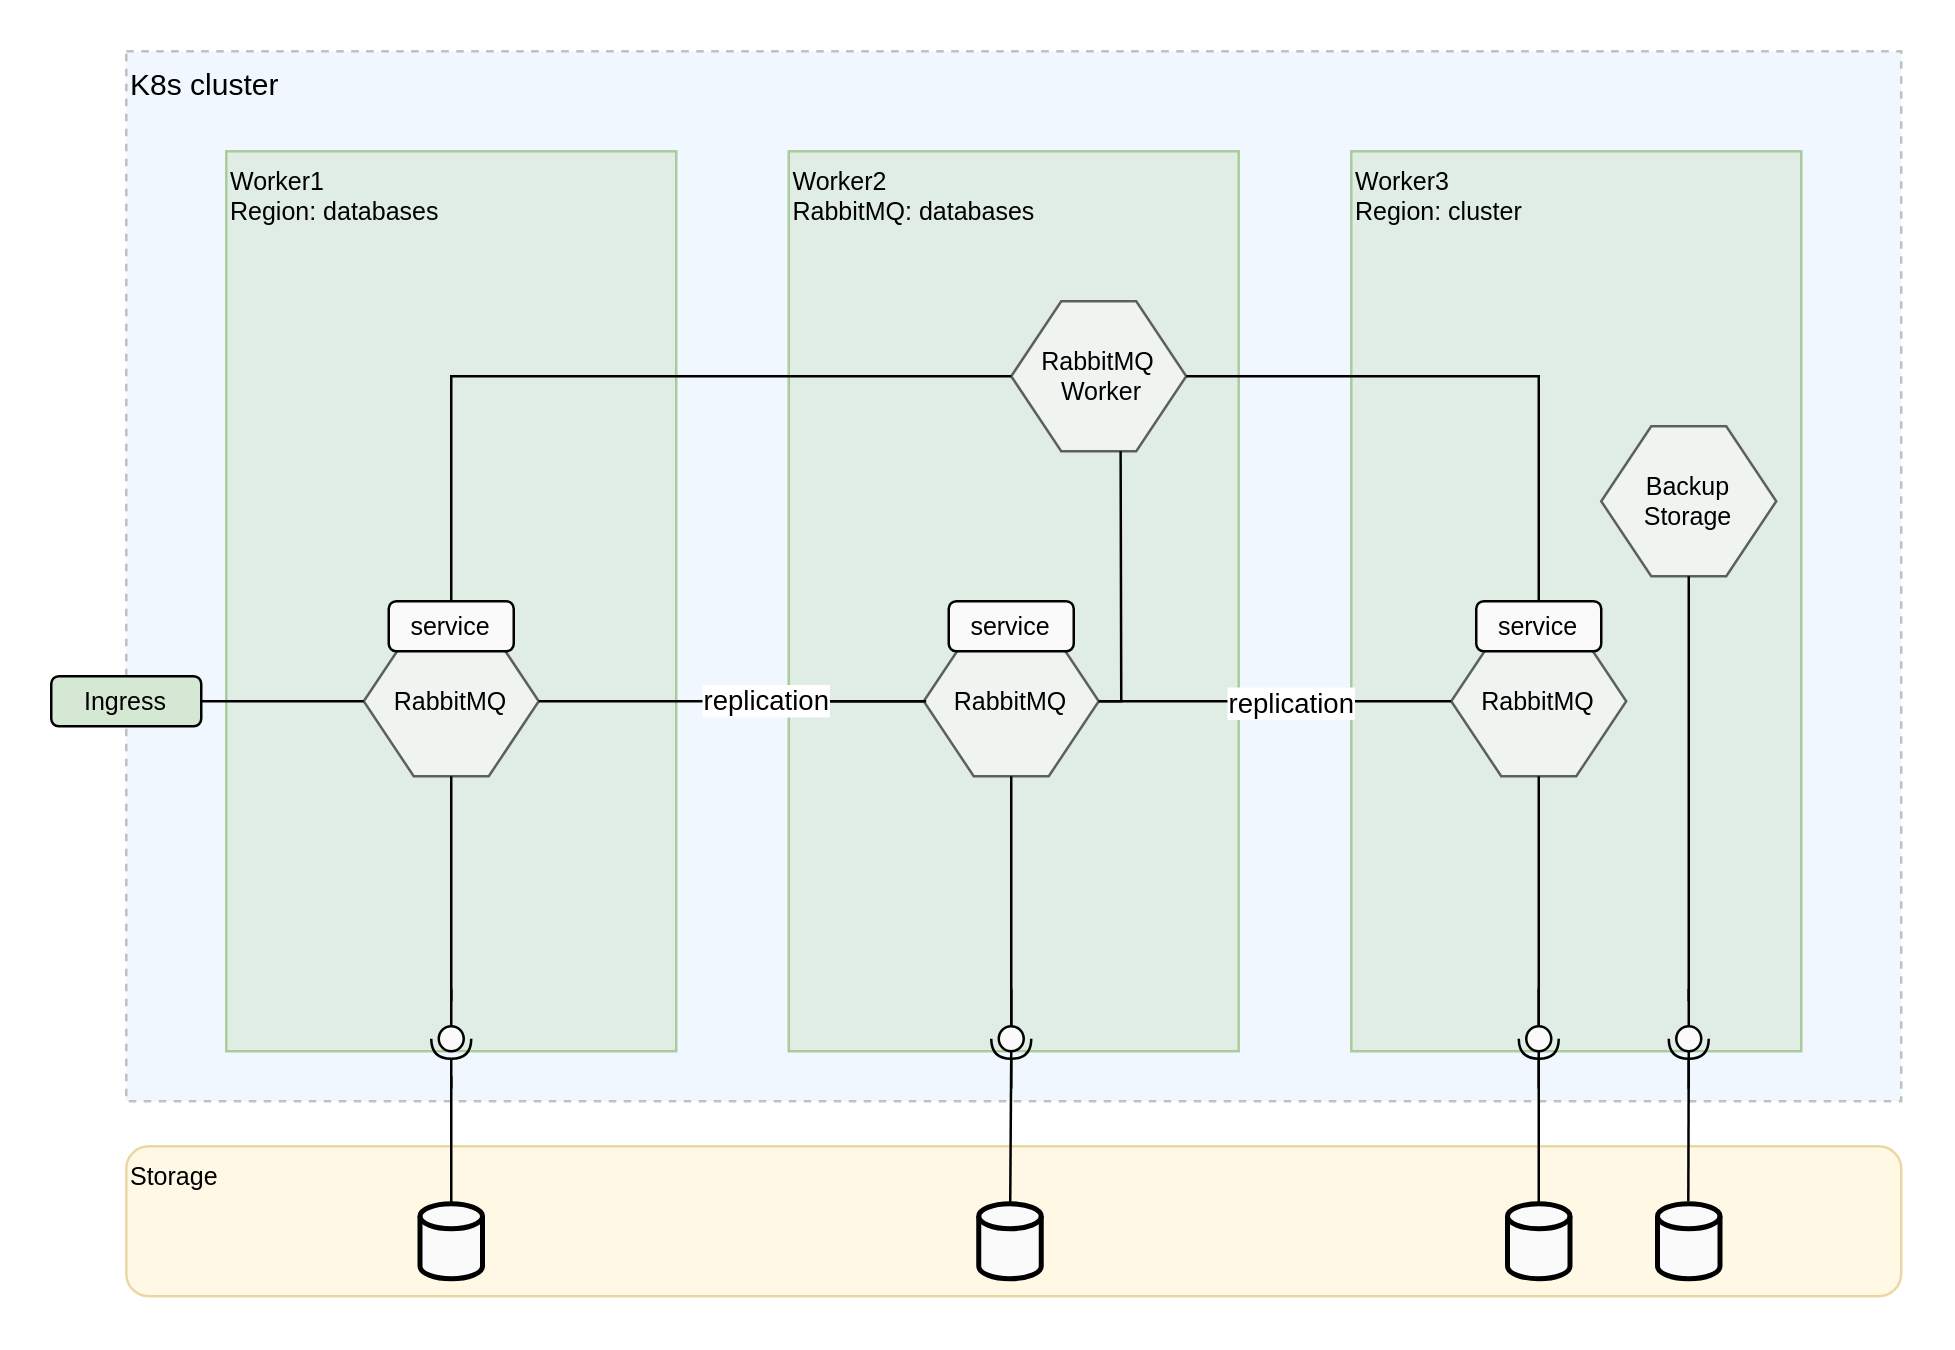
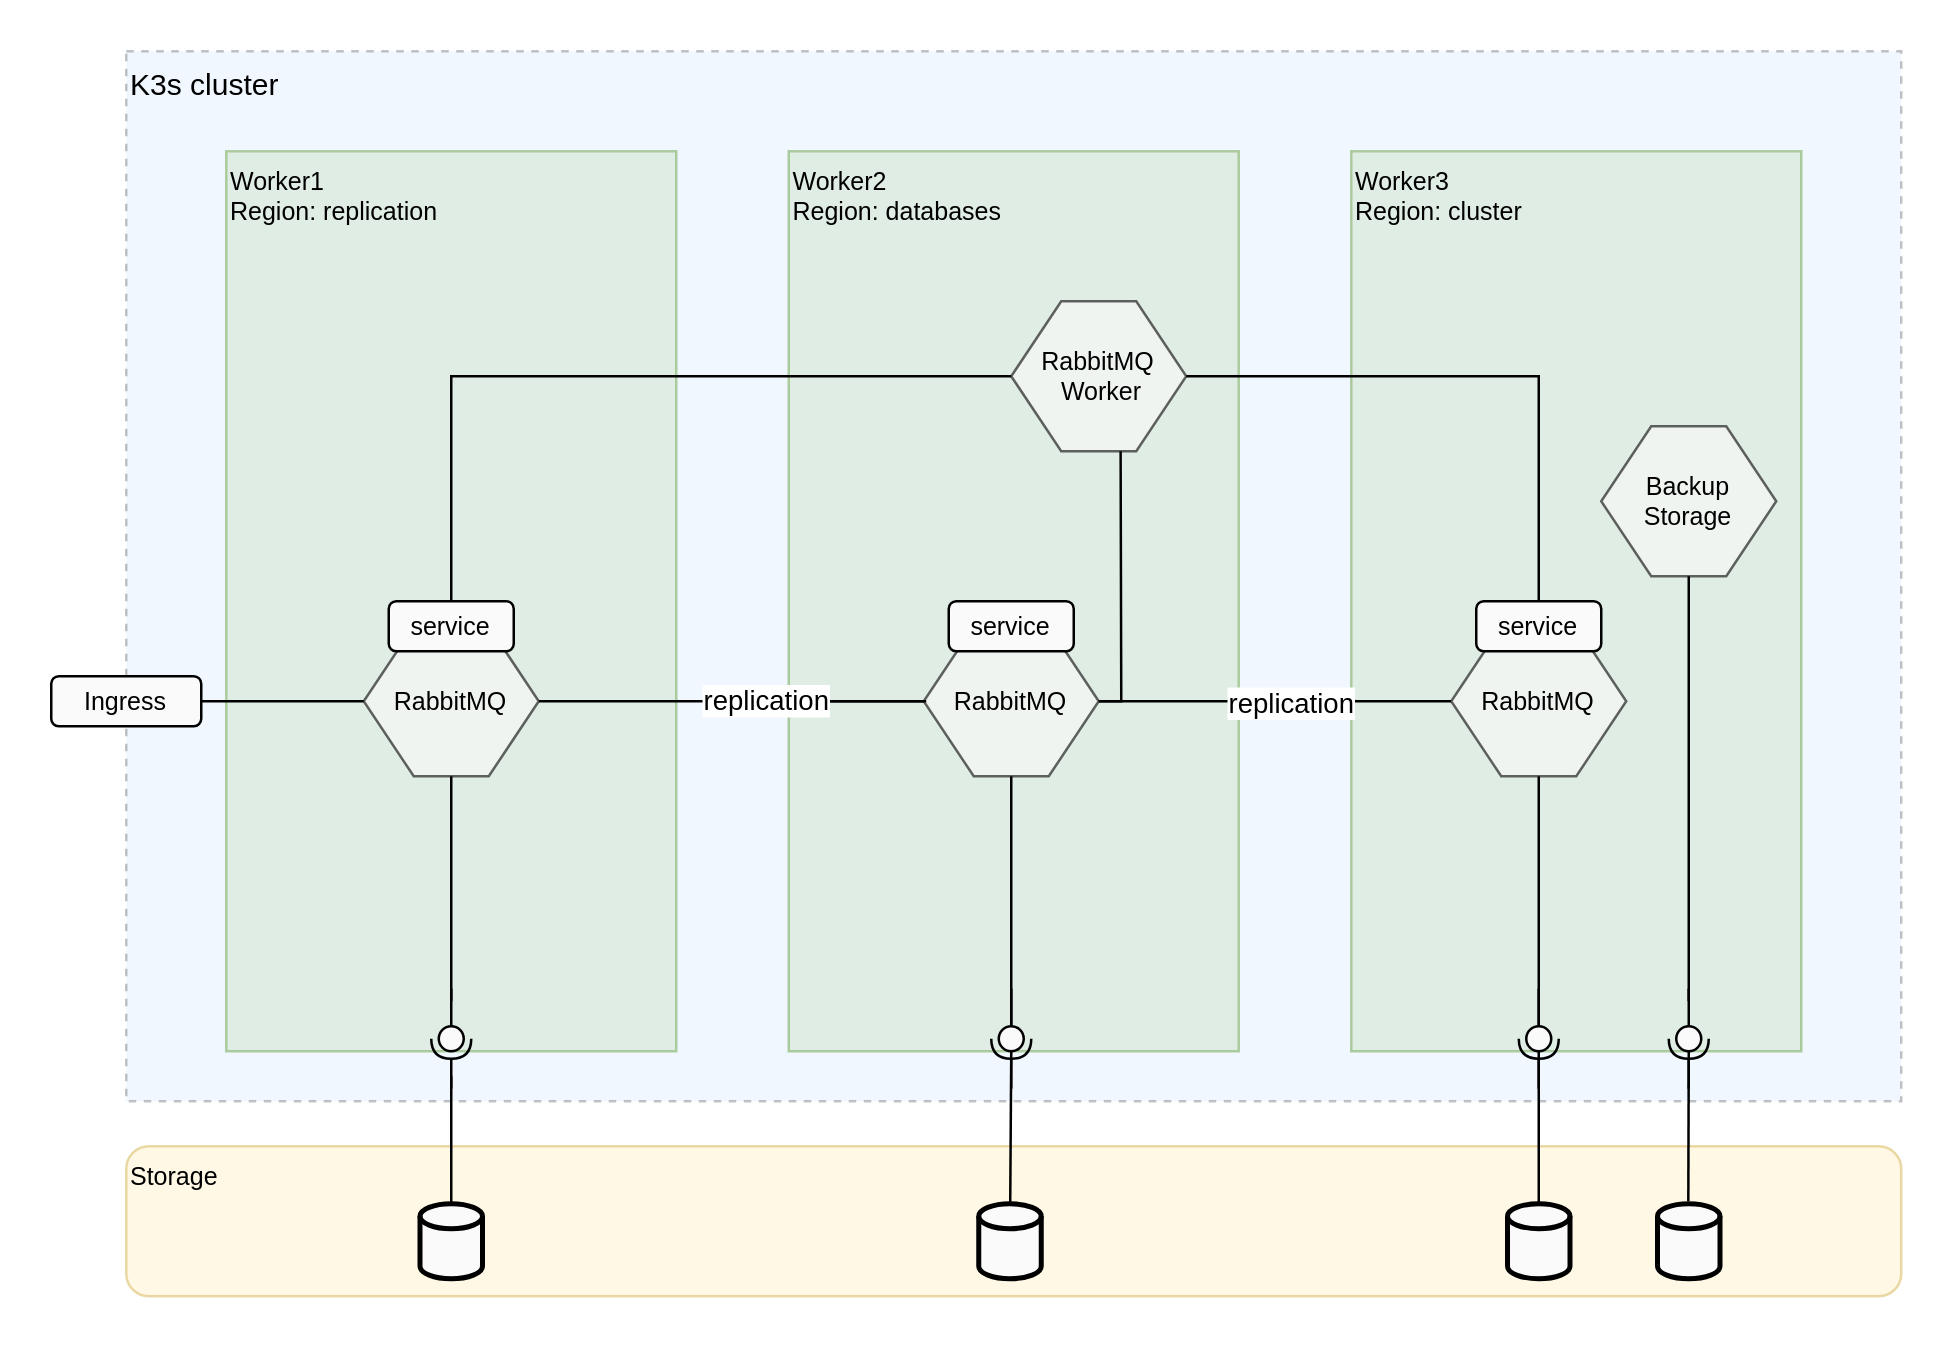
node "K8s cluster": label "K8s cluster" -> "K3s cluster"
node "Worker1 Region: databases": label "Worker1 Region: databases" -> "Worker1 Region: replication"
node "Worker2 RabbitMQ: databases": label "Worker2 RabbitMQ: databases" -> "Worker2 Region: databases"
node "Ingress": fillcolor #d5e8d4 -> #fafafa
